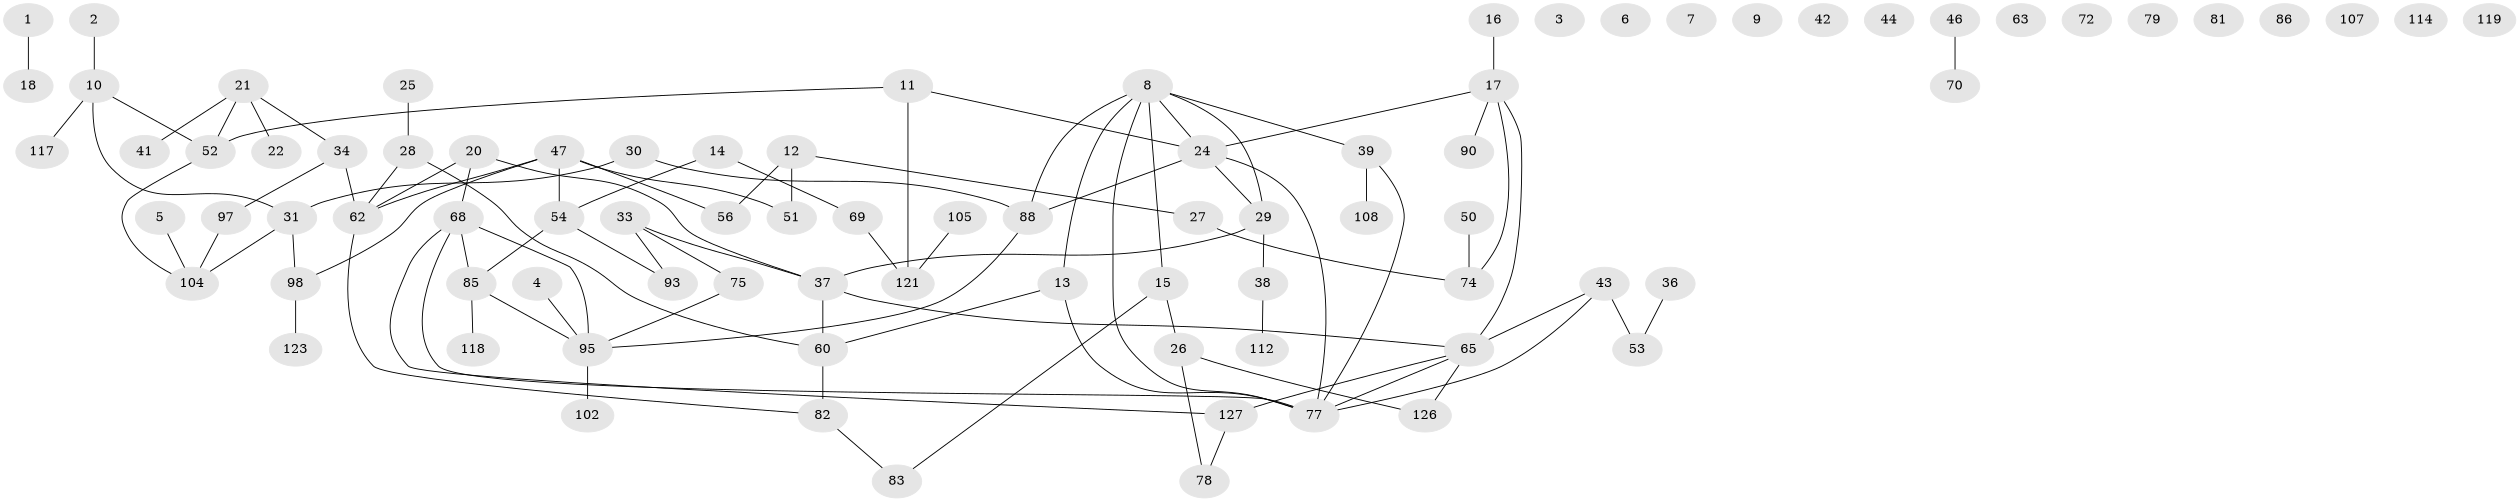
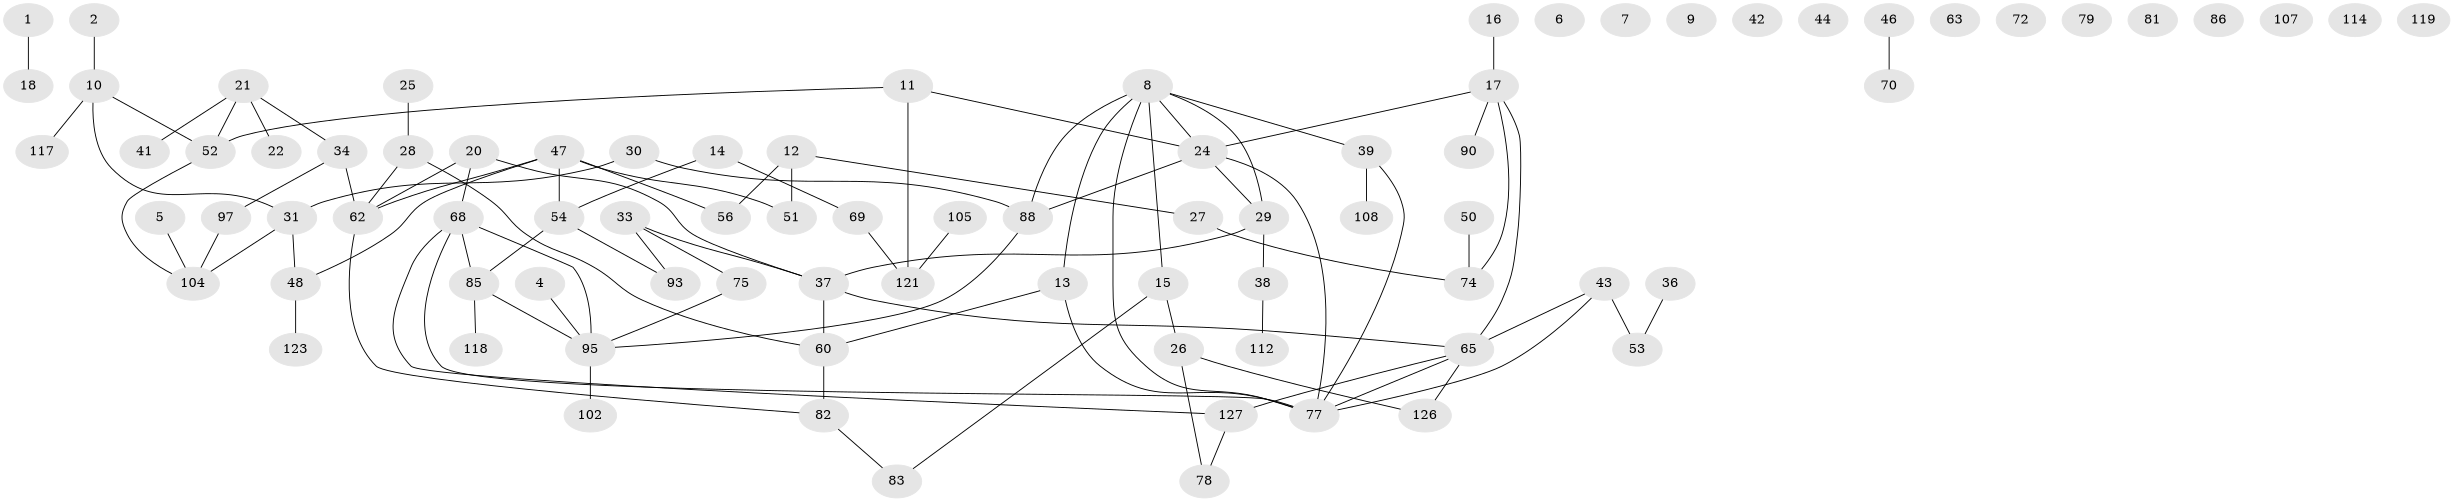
node "3": removed
node "98": label "98" -> "48"
